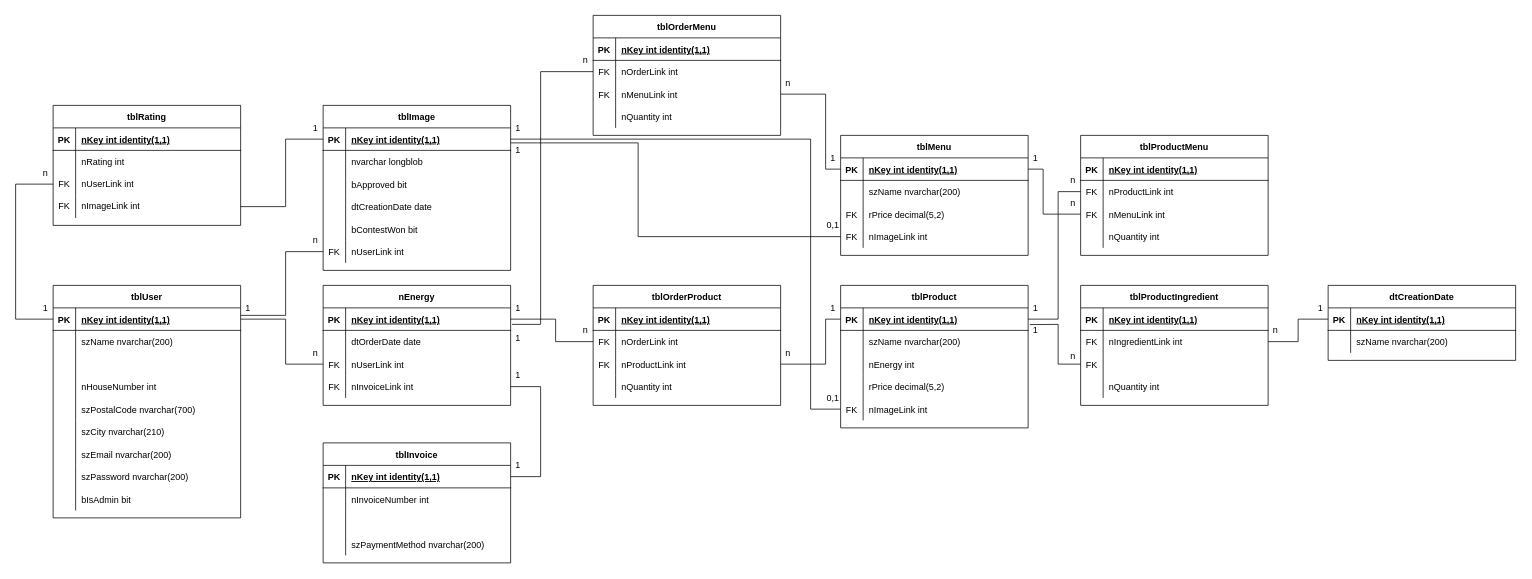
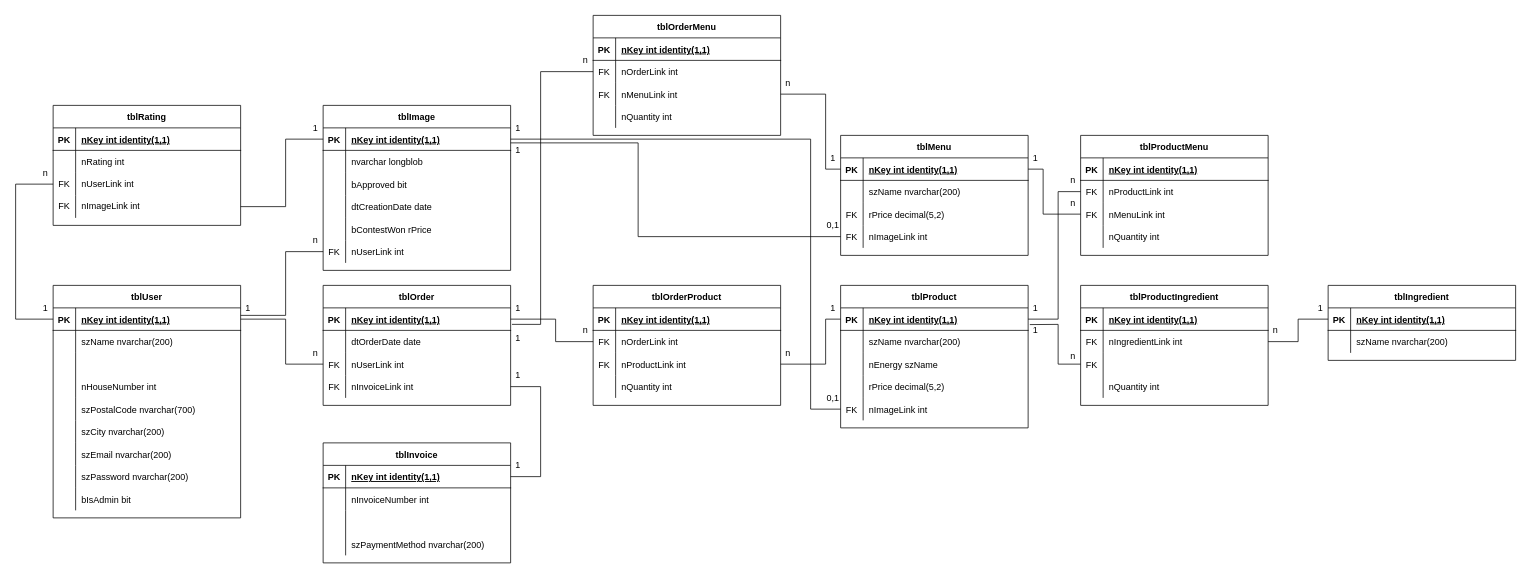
node "bContestWon bit": label "bContestWon bit" -> "bContestWon rPrice"
node "nEnergy": label "nEnergy" -> "tblOrder"
node "dtCreationDate": label "dtCreationDate" -> "tblIngredient"
node "nEnergy int": label "nEnergy int" -> "nEnergy szName"
node "szCity nvarchar(210)": label "szCity nvarchar(210)" -> "szCity nvarchar(200)"
